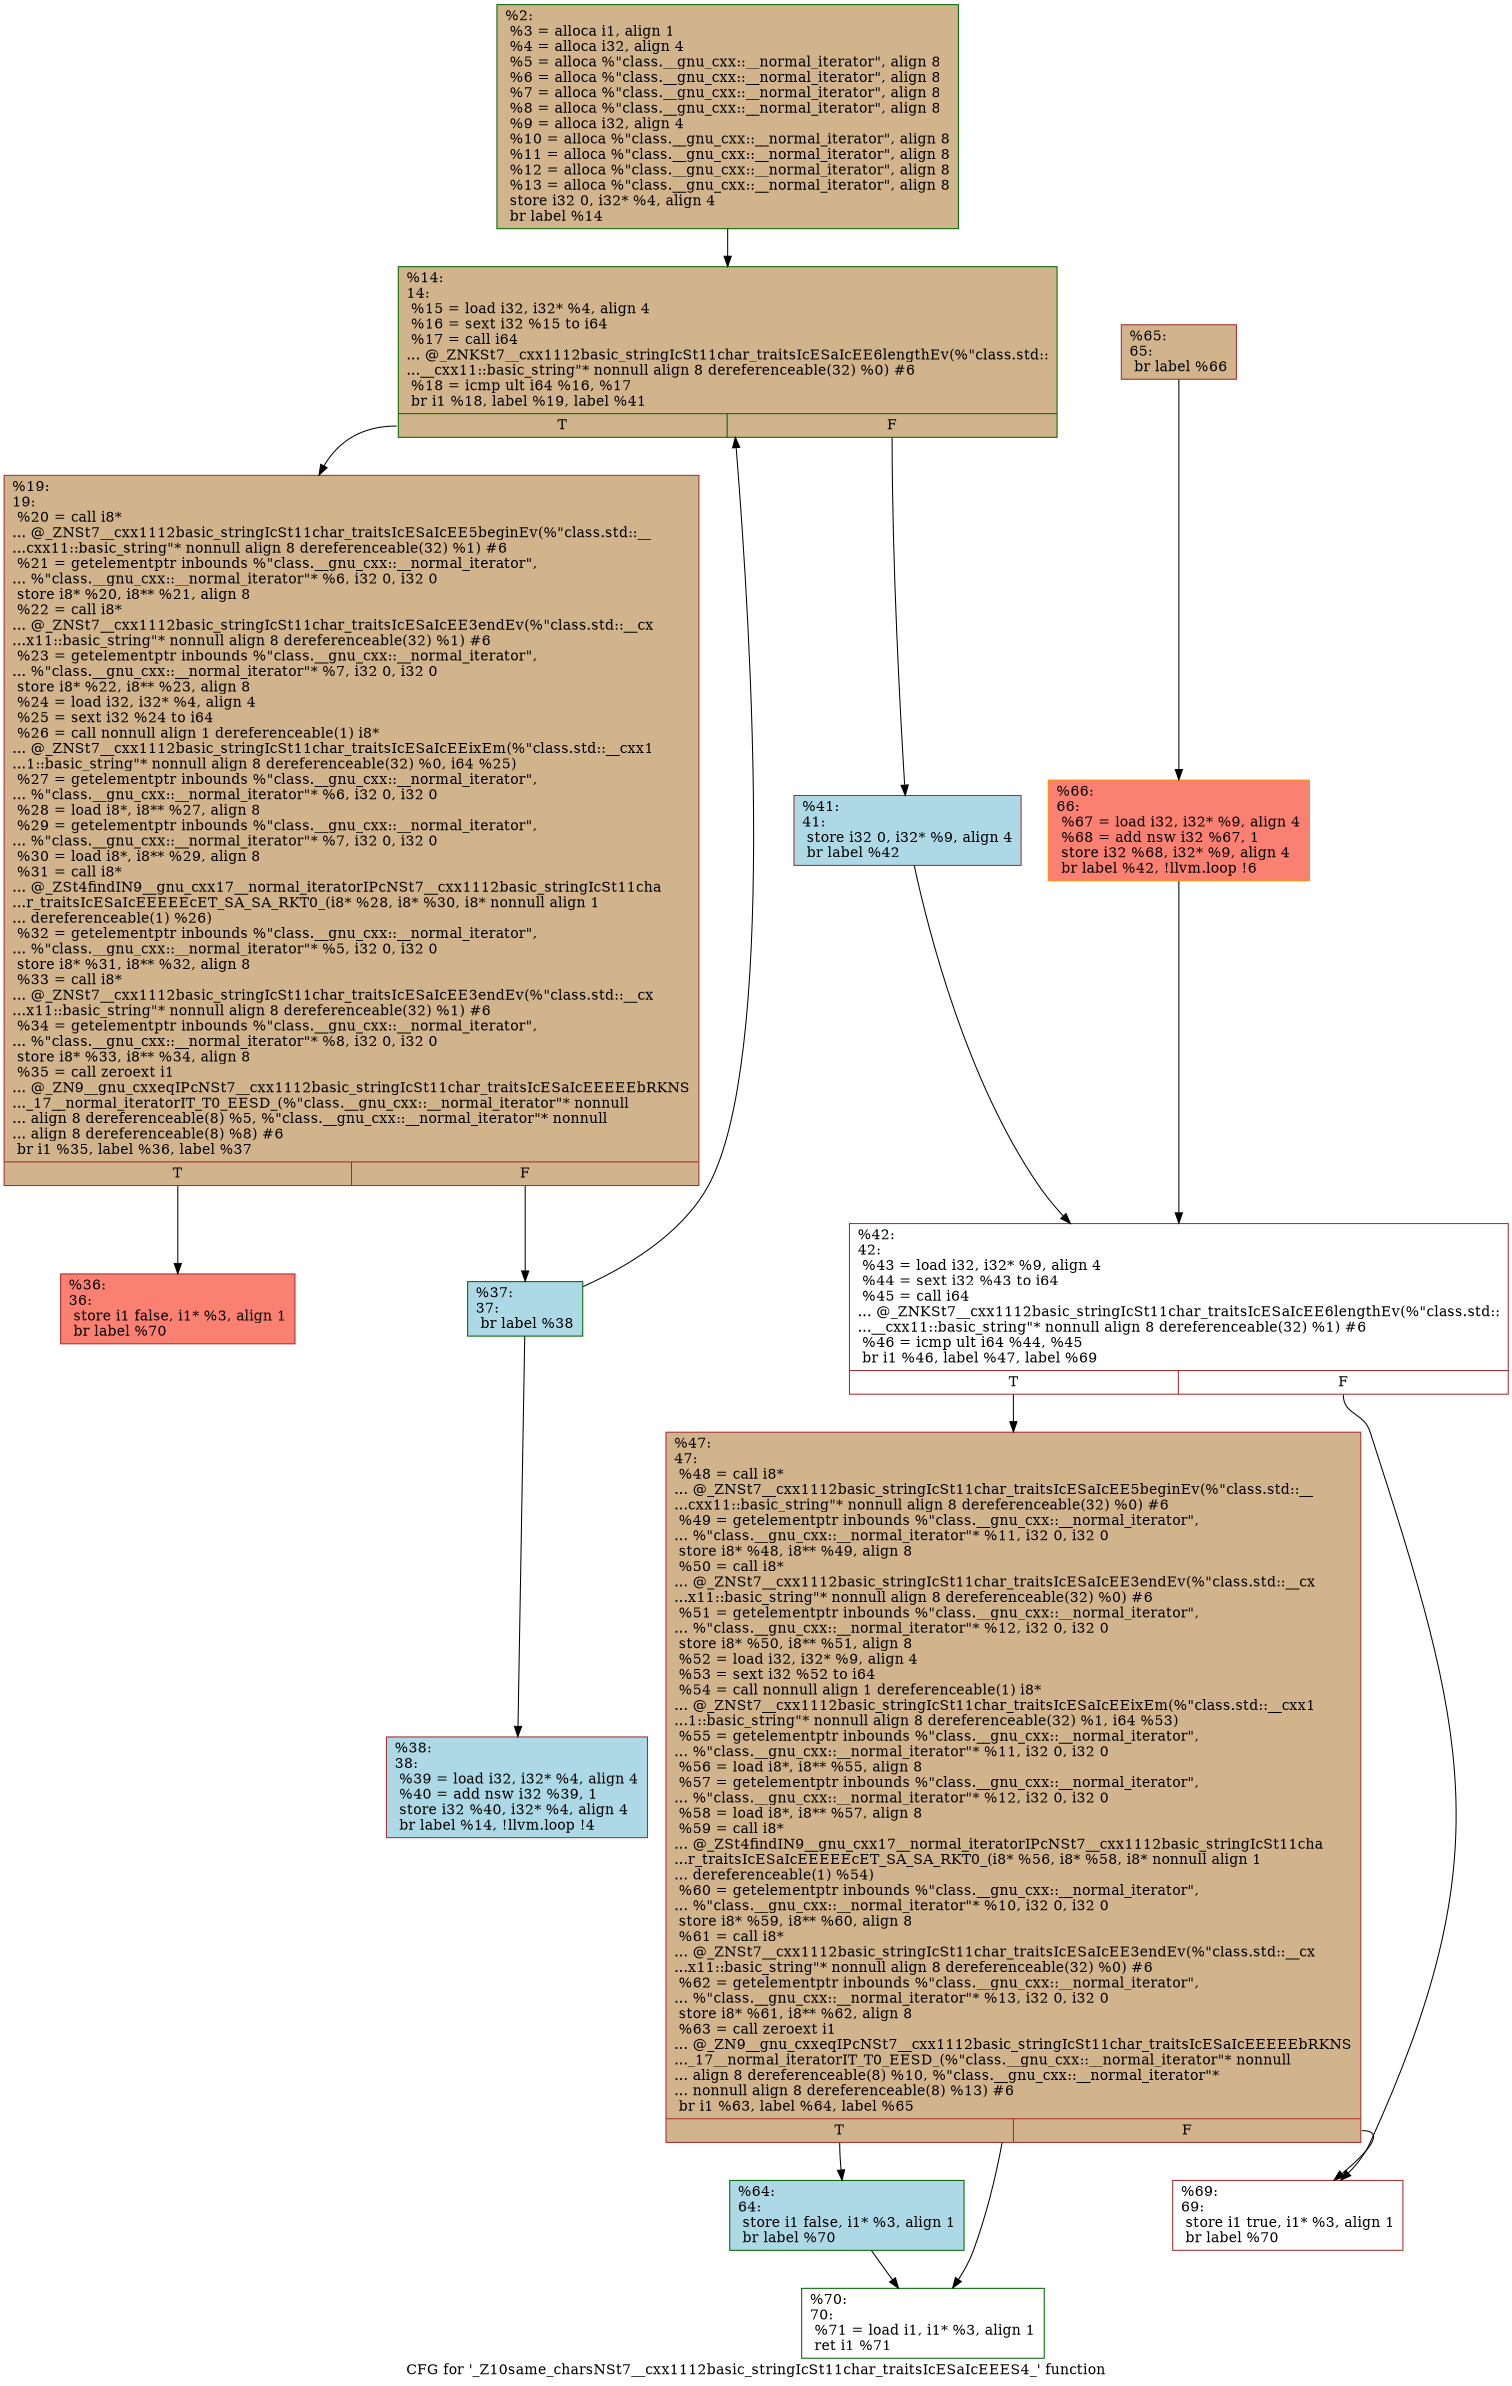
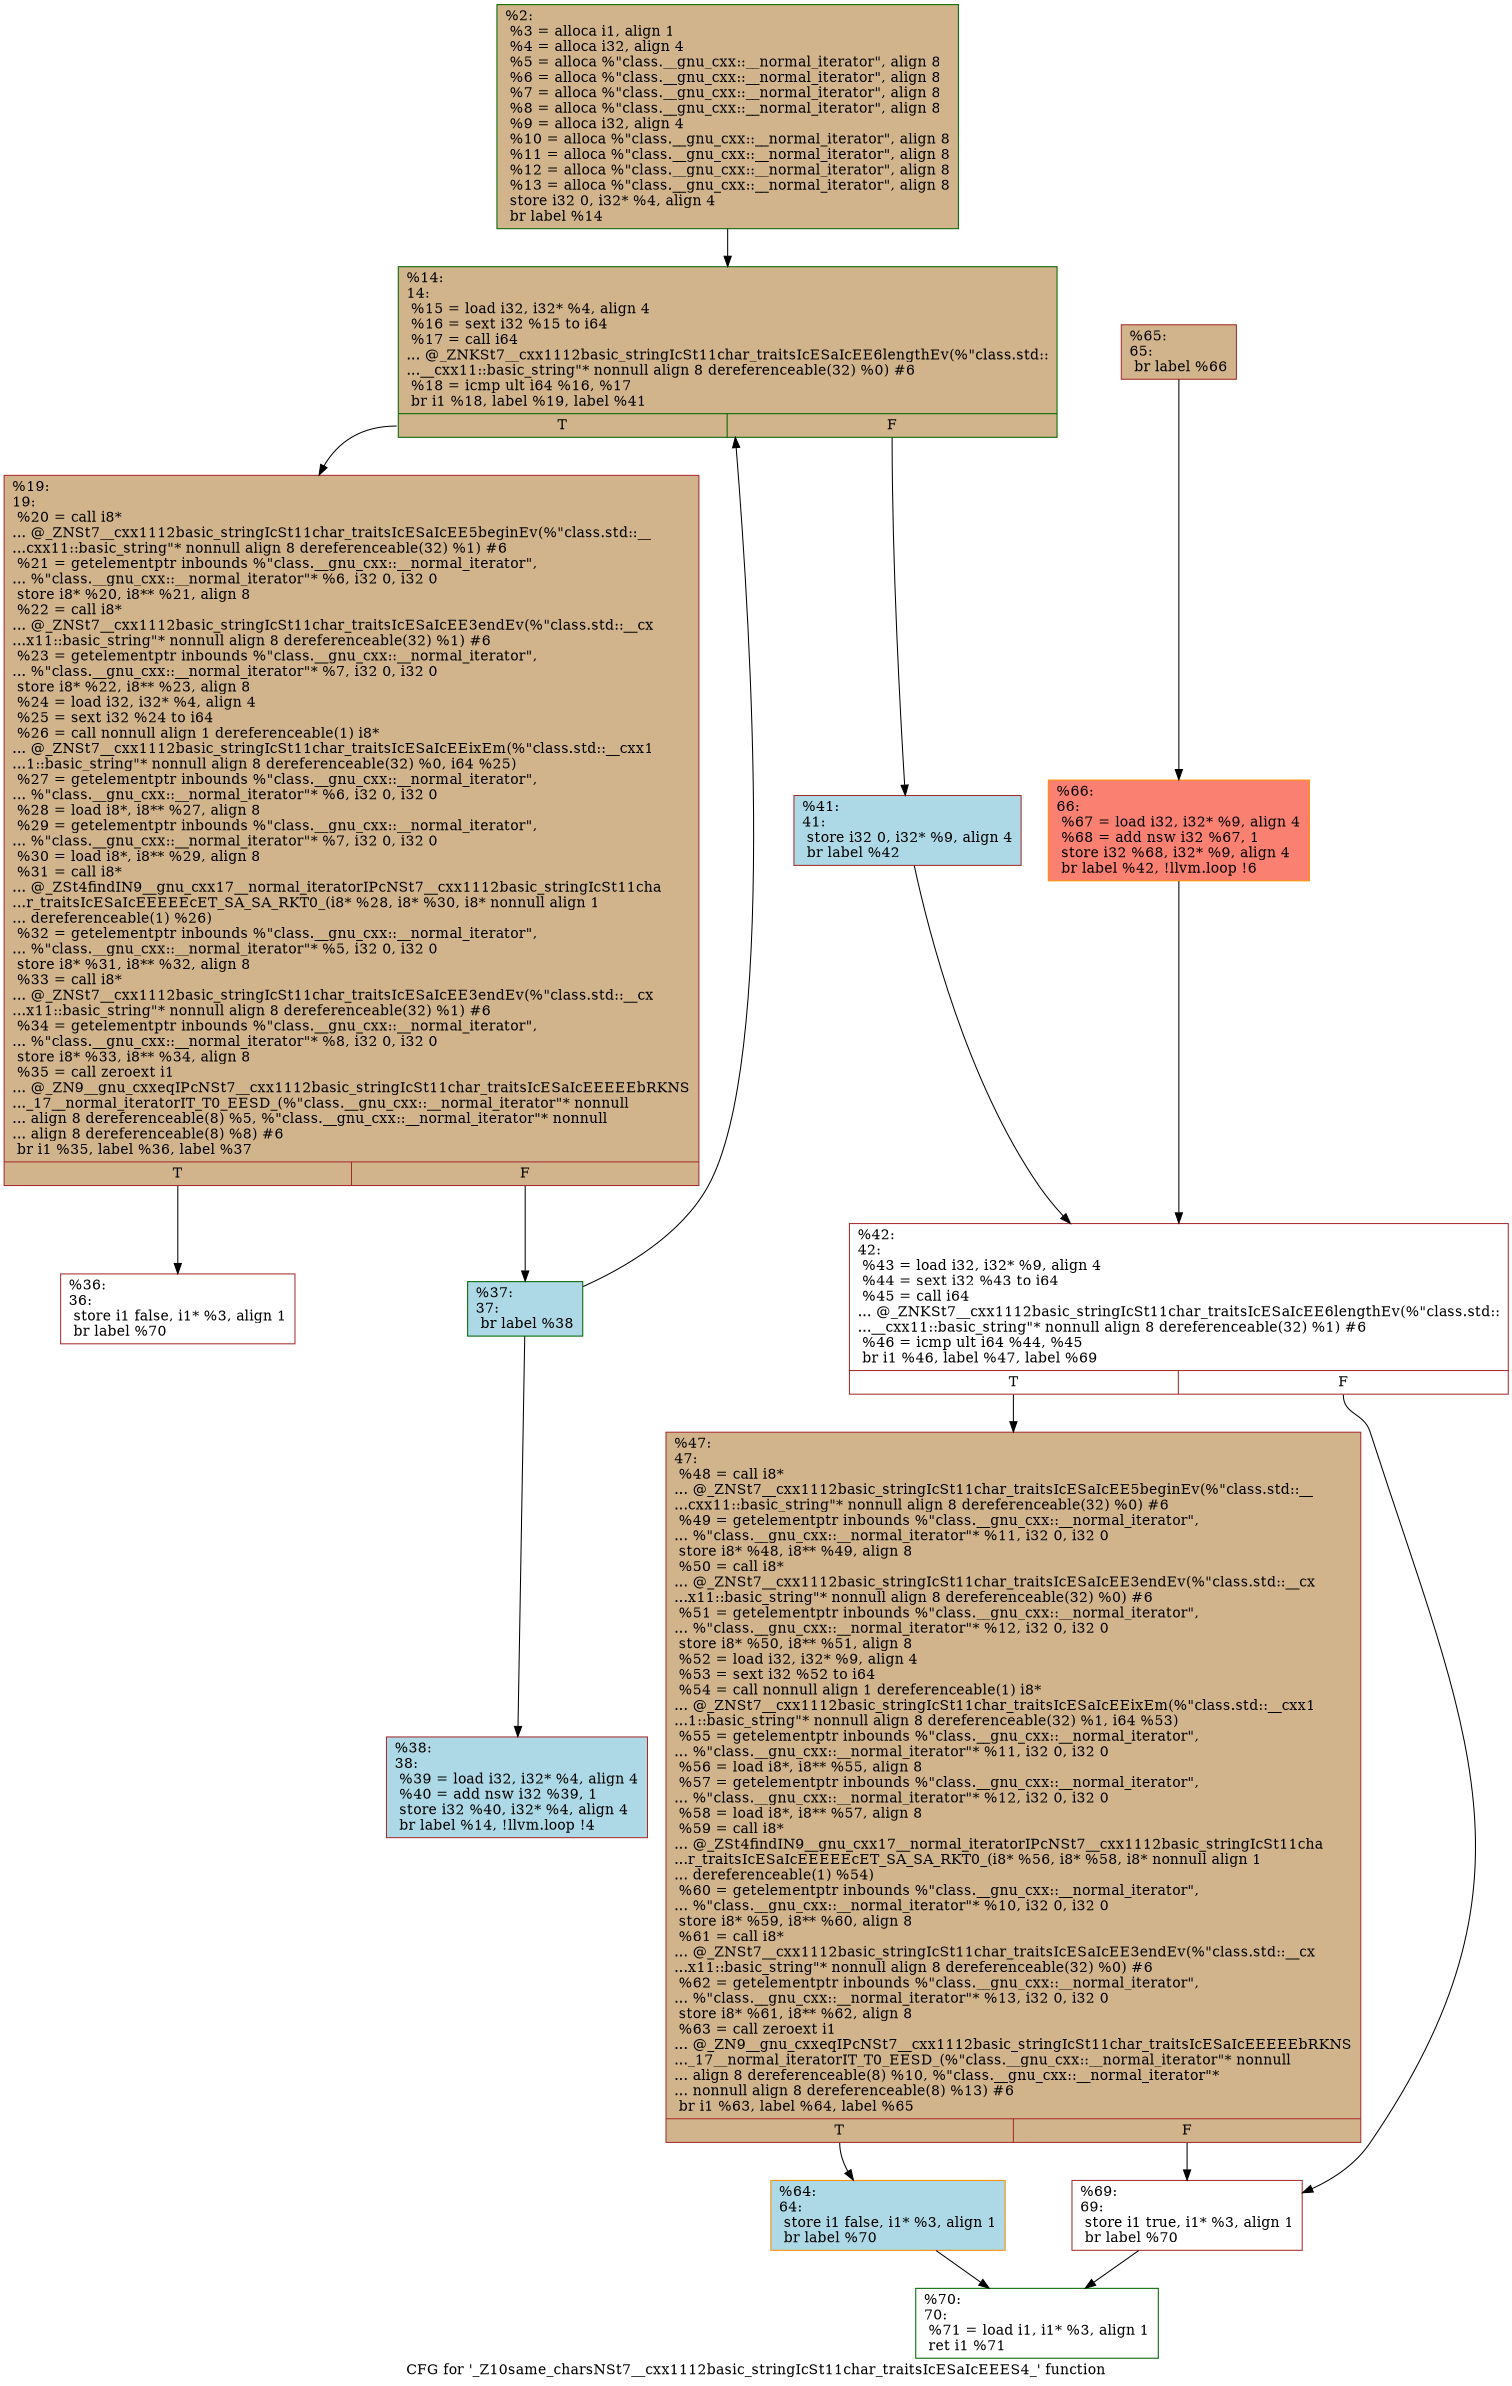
node "%36:": fillcolor salmon -> white
edge "%47:" -> "%70:": now "%69:" -> "%70:"
node "%64:": color darkgreen -> darkorange
